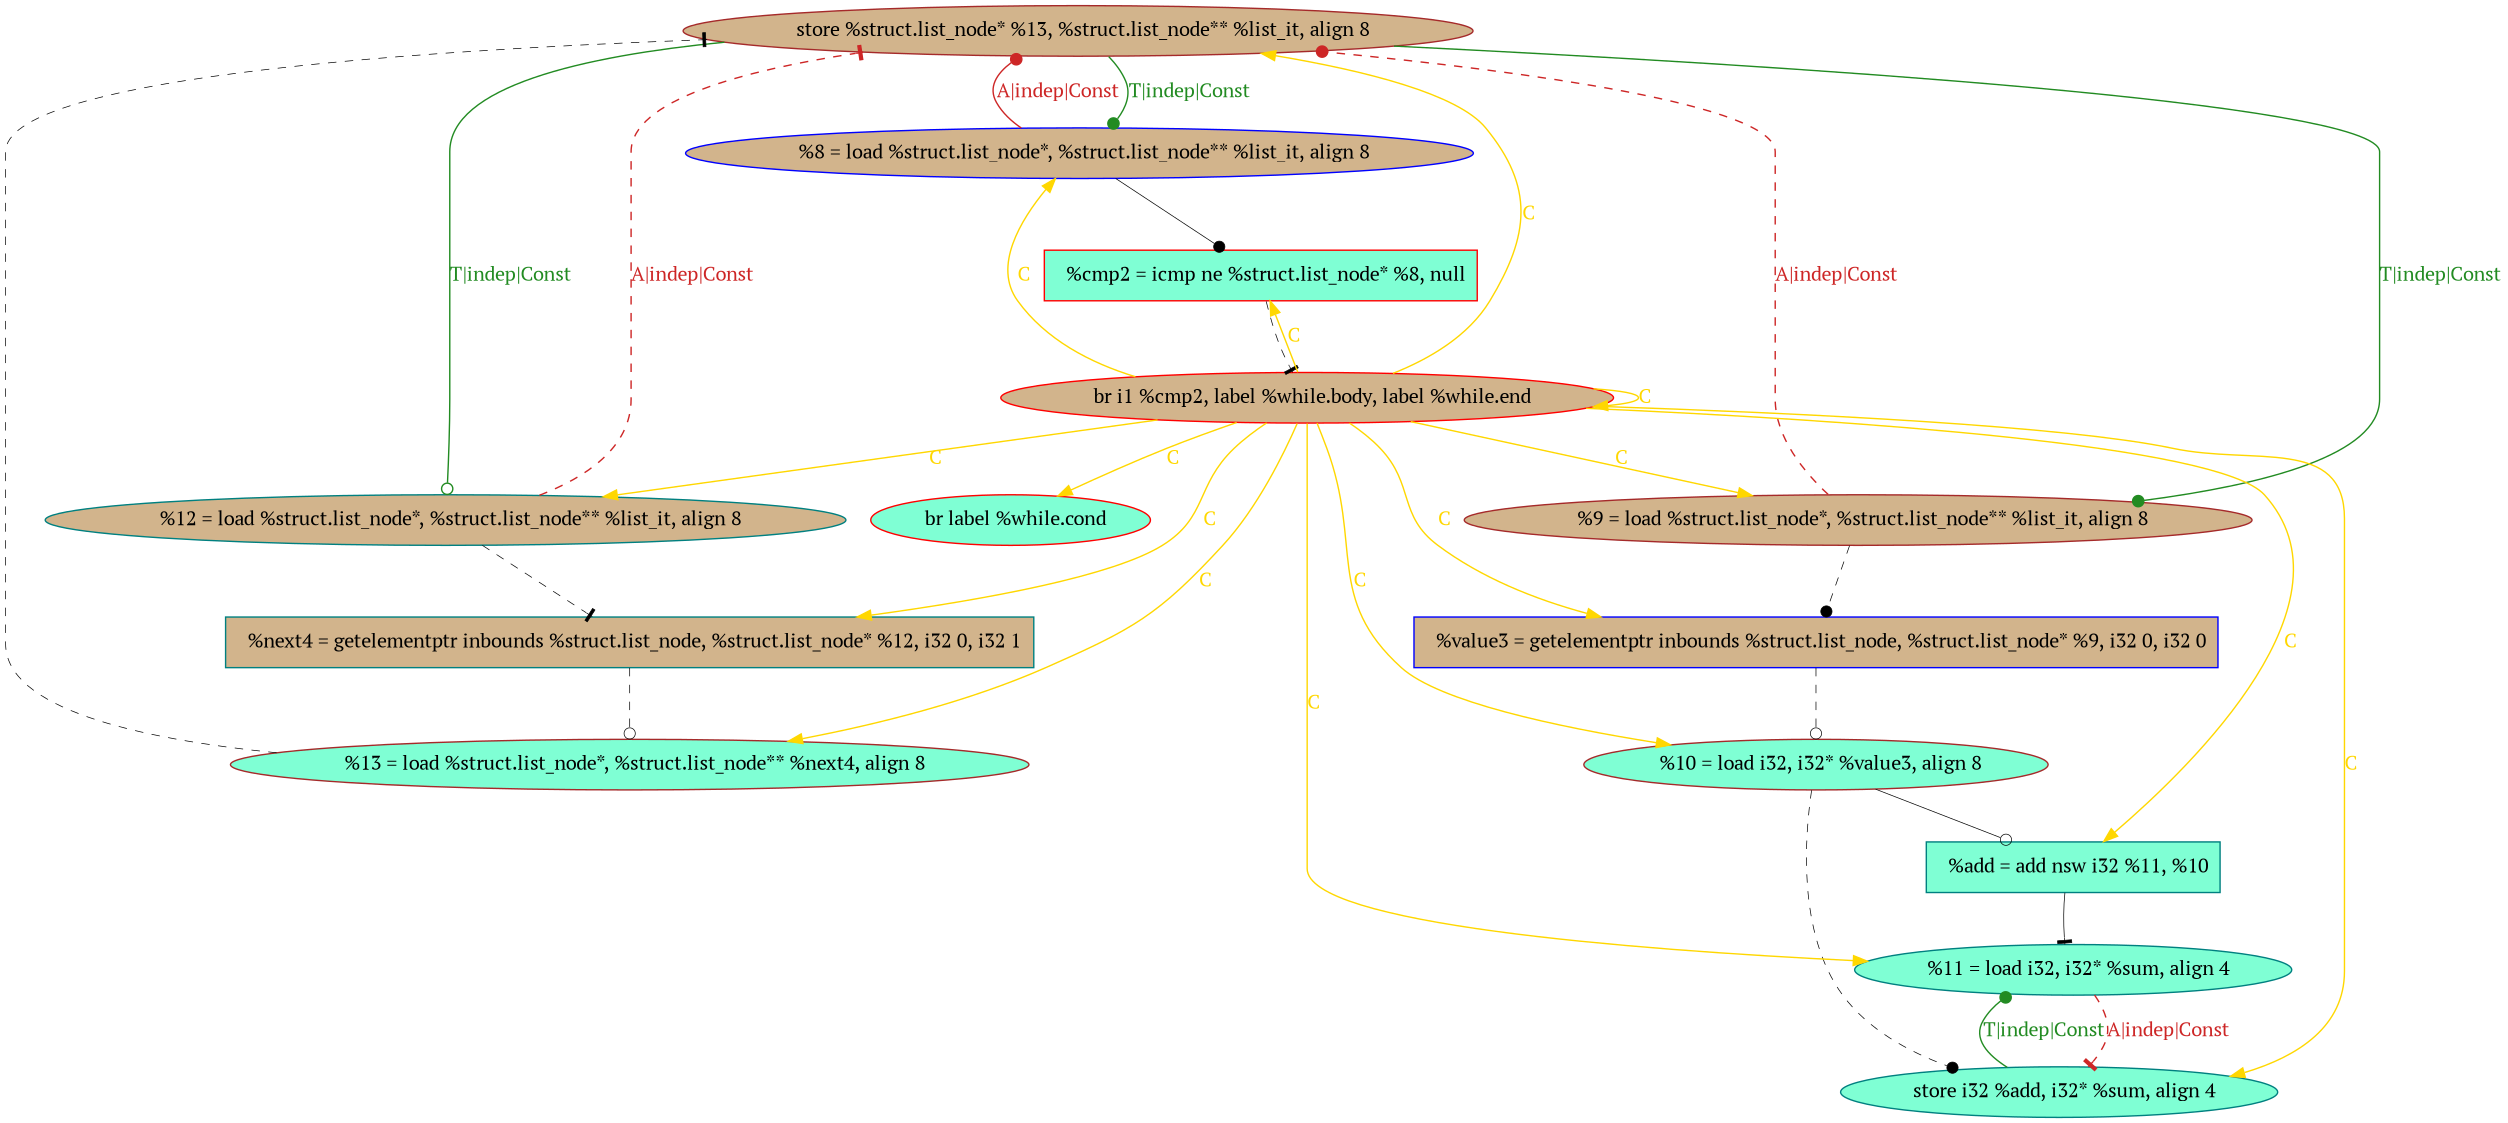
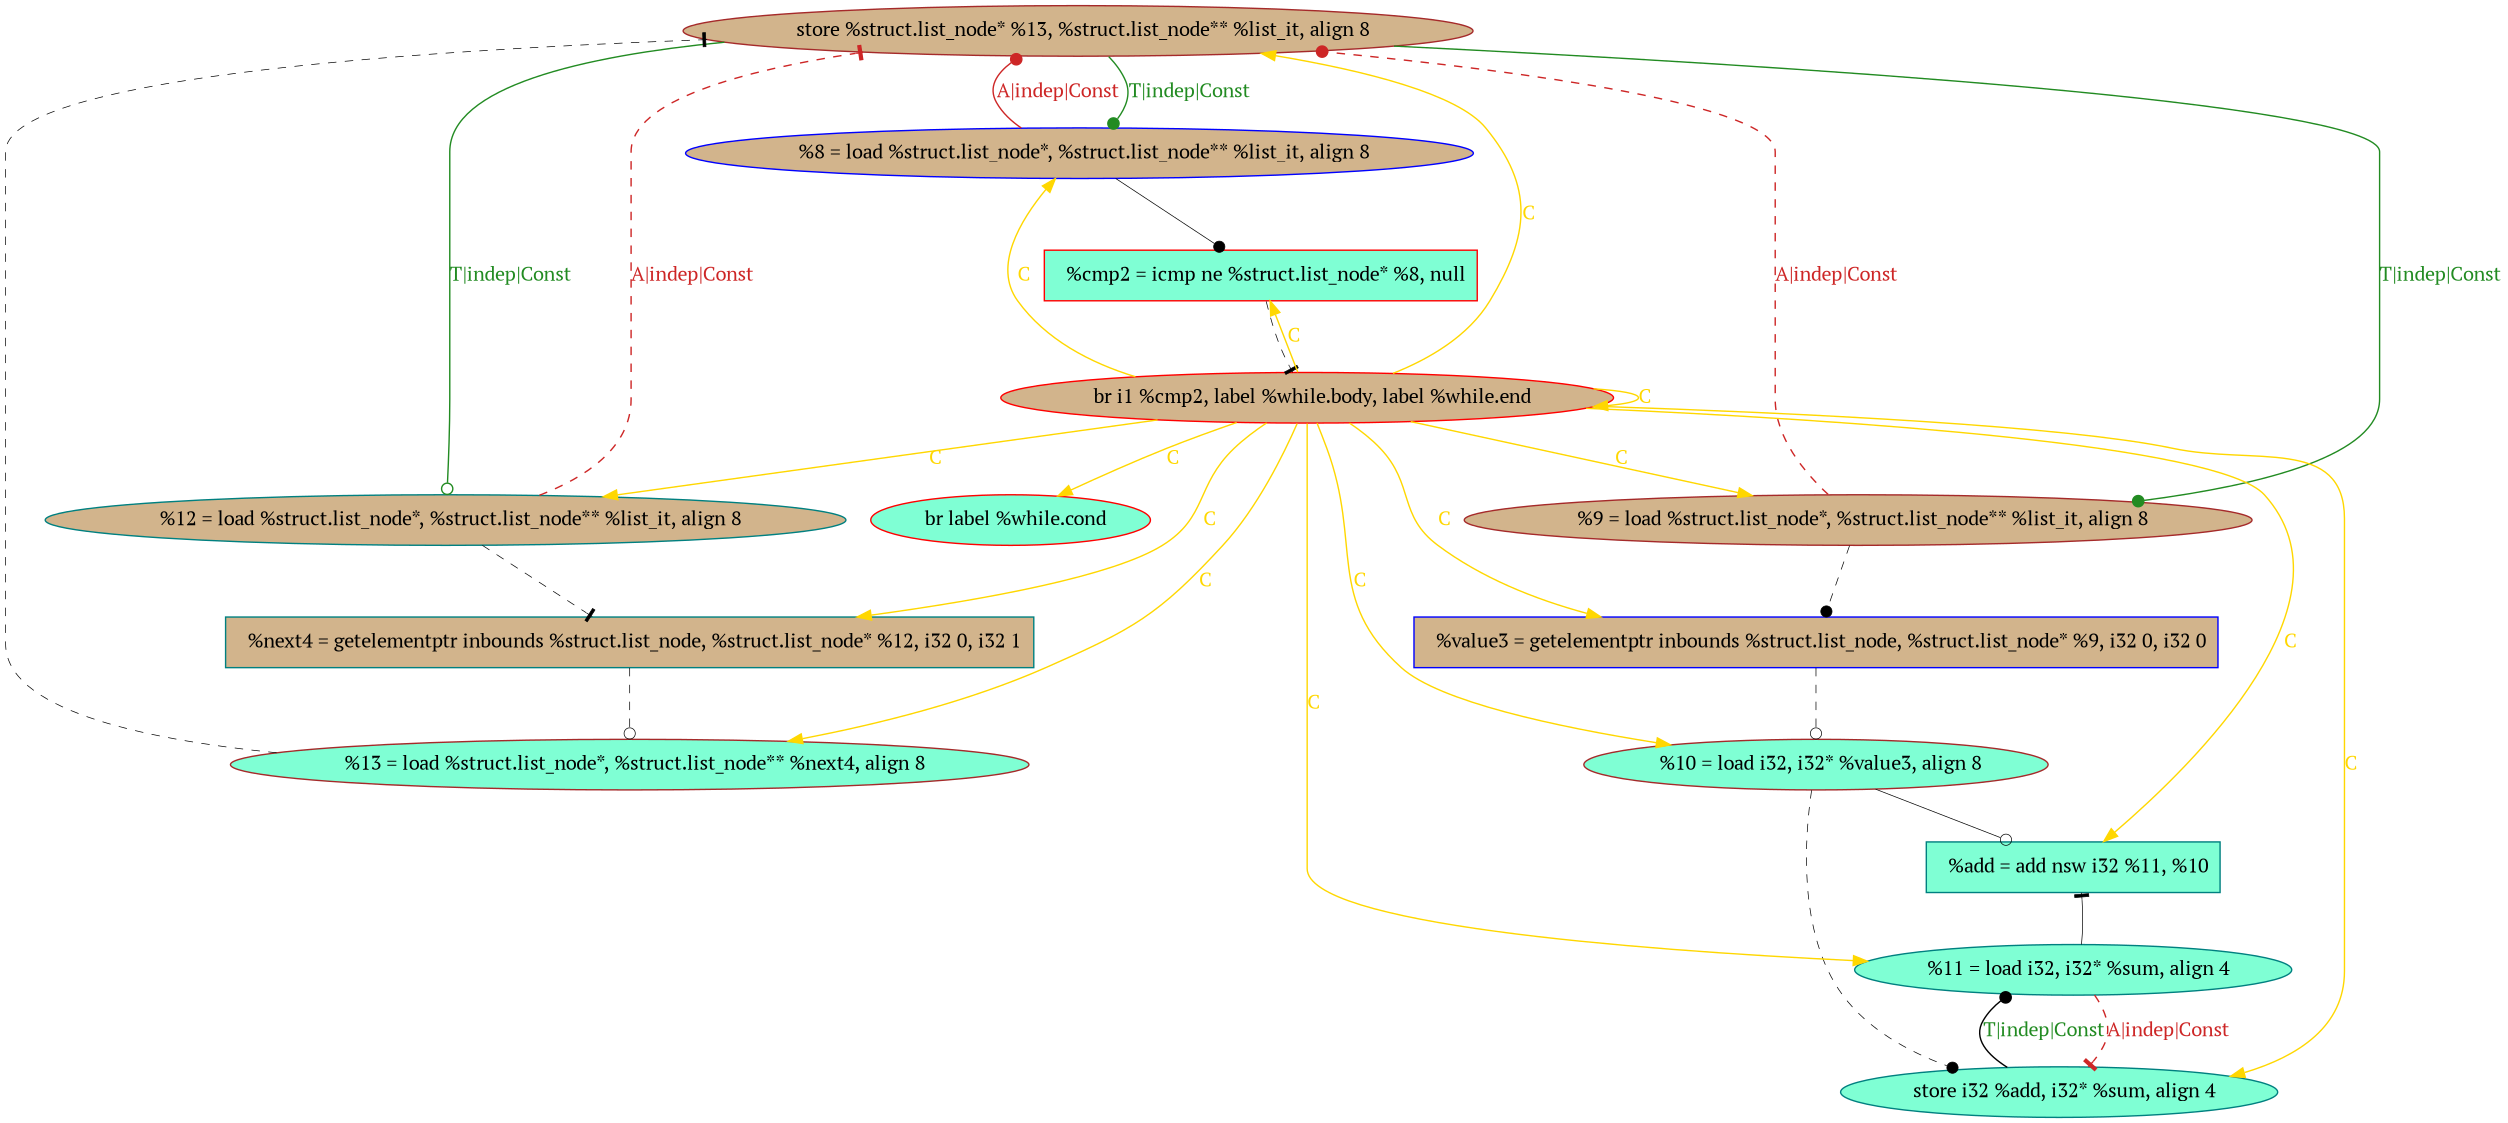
edge "%add = add nsw i32 %11, %10" -> "%11 = load i32, i32* %sum, align 4": reversed
edge "store i32 %add, i32* %sum, align 4" -> "%11 = load i32, i32* %sum, align 4": color forestgreen -> black
